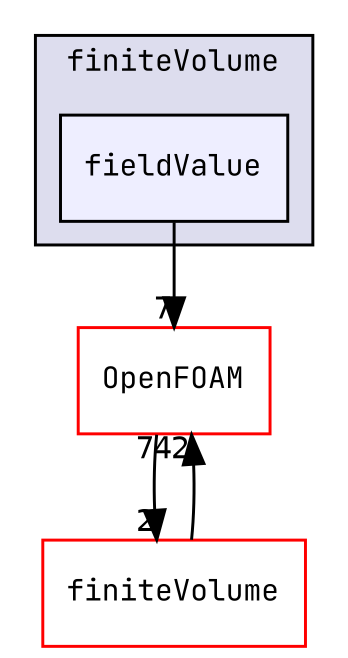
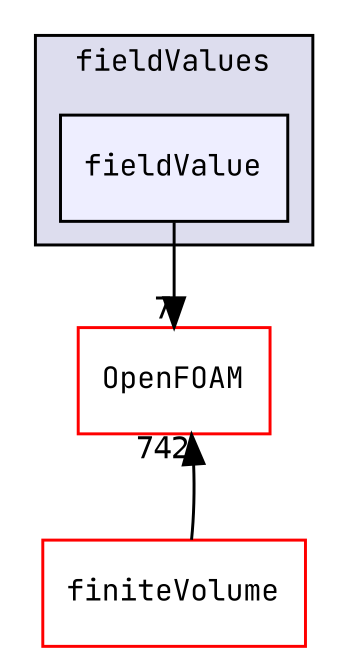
cluster "finiteVolume": label "finiteVolume" -> "fieldValues"
edge "OpenFOAM" -> "finiteVolume": removed
